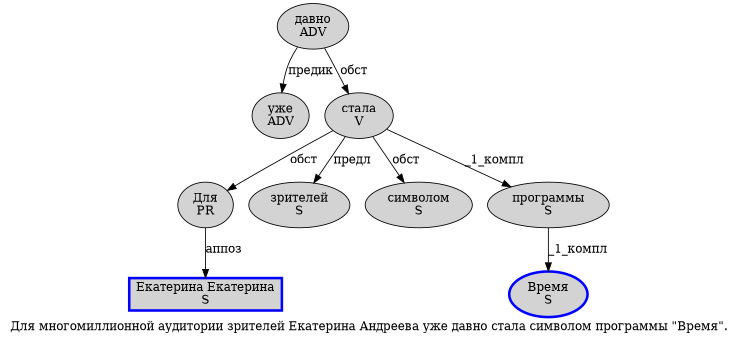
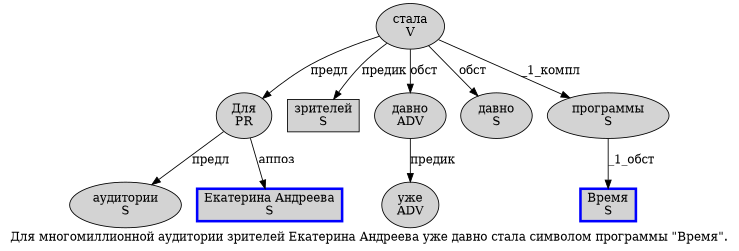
edge "давно ADV" -> "стала V": reversed
edge "стала V" -> "Для PR": label "обст" -> "предл"
edge "стала V" -> "зрителей S": label "предл" -> "предик"
node "аудитории S": added
node "зрителей S": shape ellipse -> box
node "символом S": label "символом S" -> "давно S"
edge "программы S" -> "Время S": label "_1_компл" -> "_1_обст"
node "Екатерина Екатерина S": label "Екатерина Екатерина S" -> "Екатерина Андреева S"
node "Время S": shape ellipse -> box
